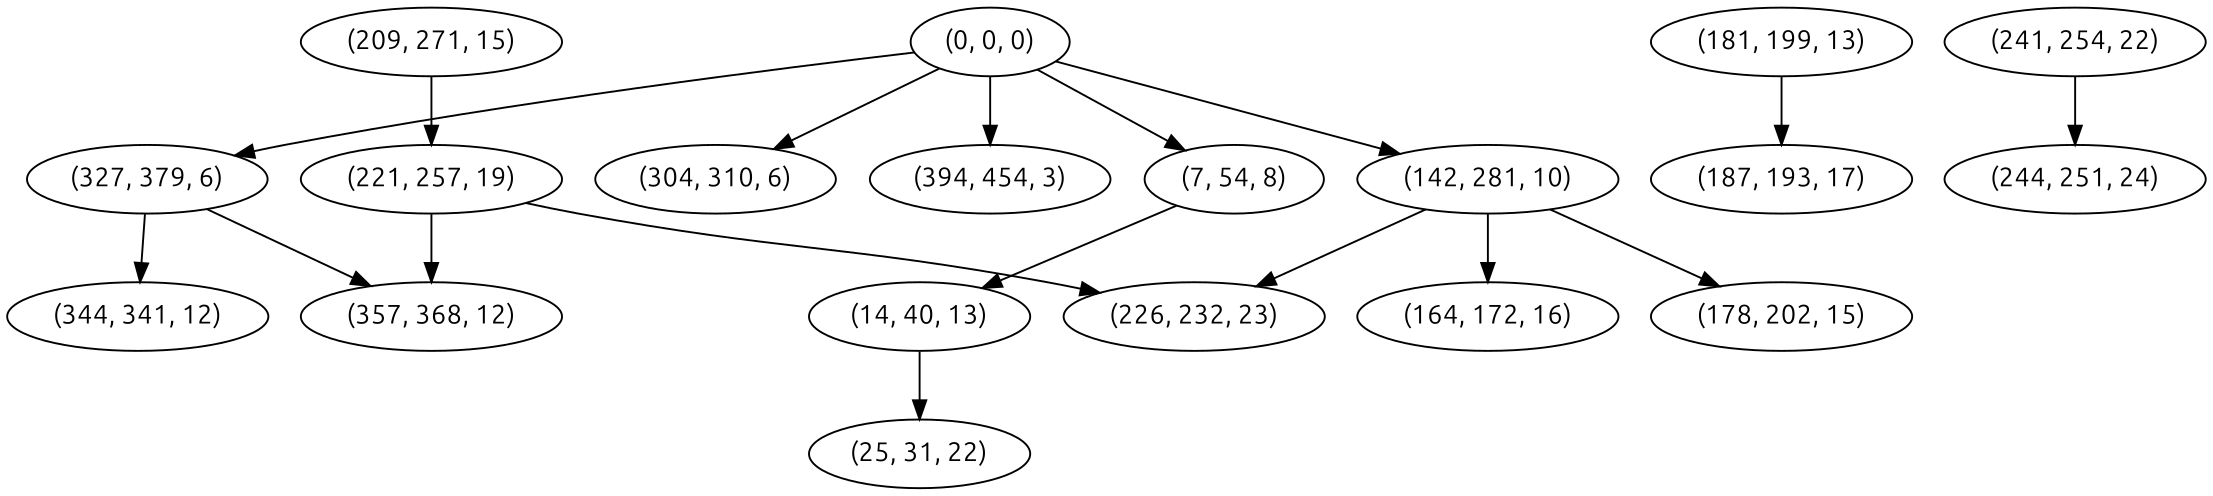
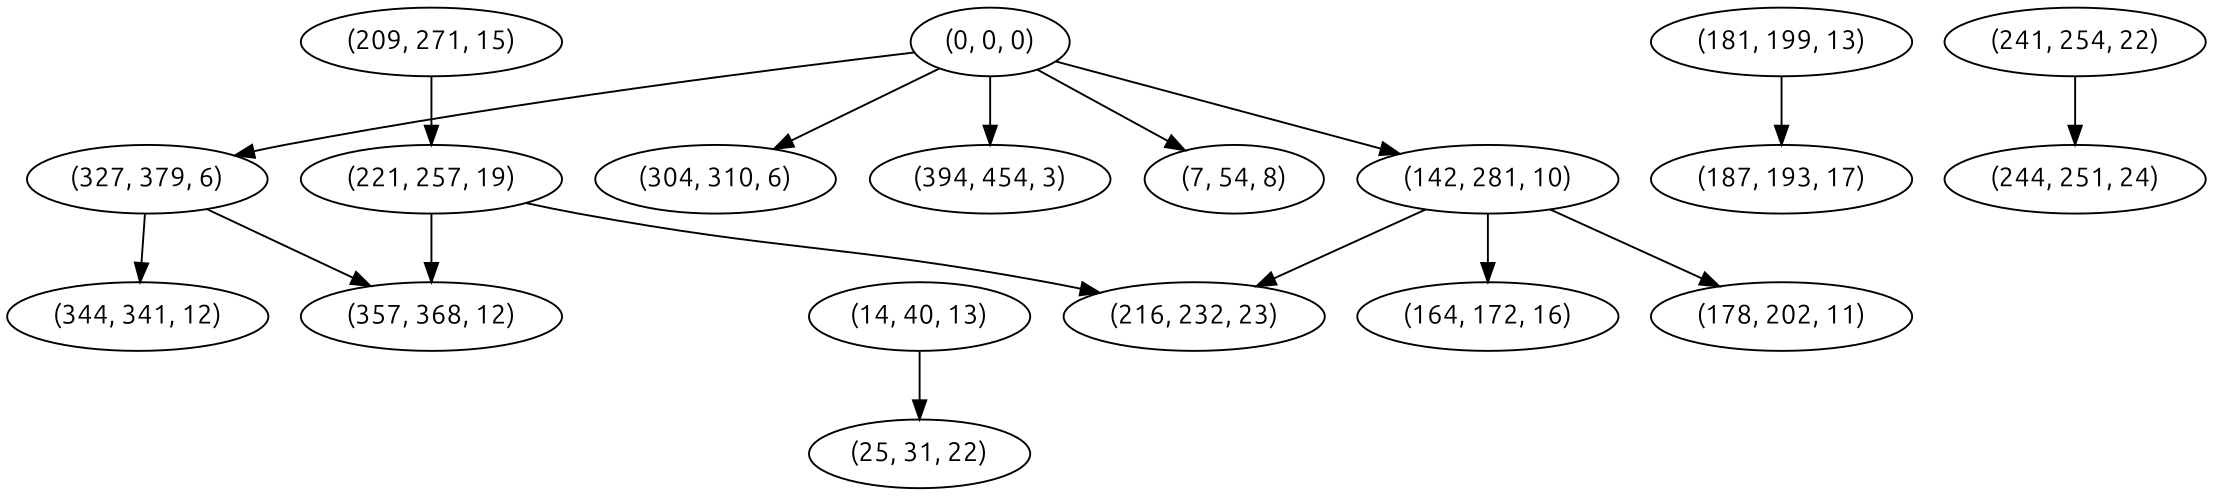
edge "(7, 54, 8)" -> "(14, 40, 13)": removed
node "(226, 232, 23)": label "(226, 232, 23)" -> "(216, 232, 23)"
node "(178, 202, 15)": label "(178, 202, 15)" -> "(178, 202, 11)"
